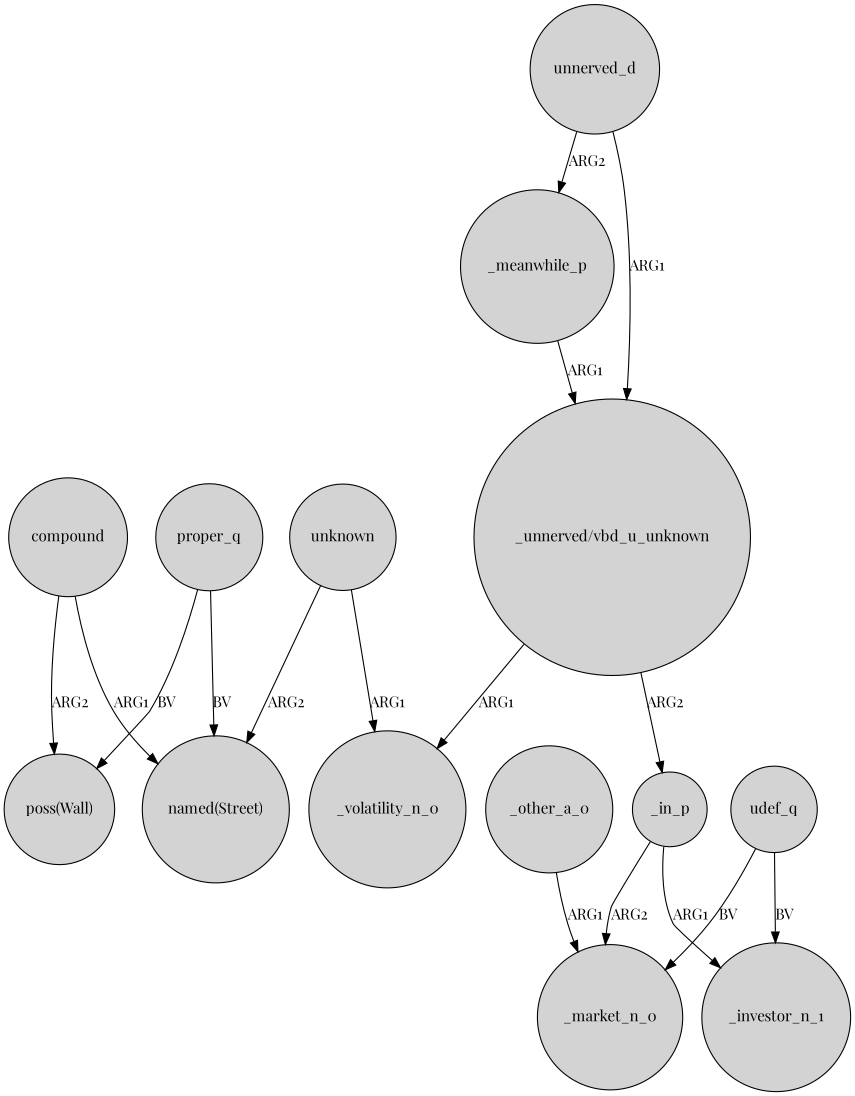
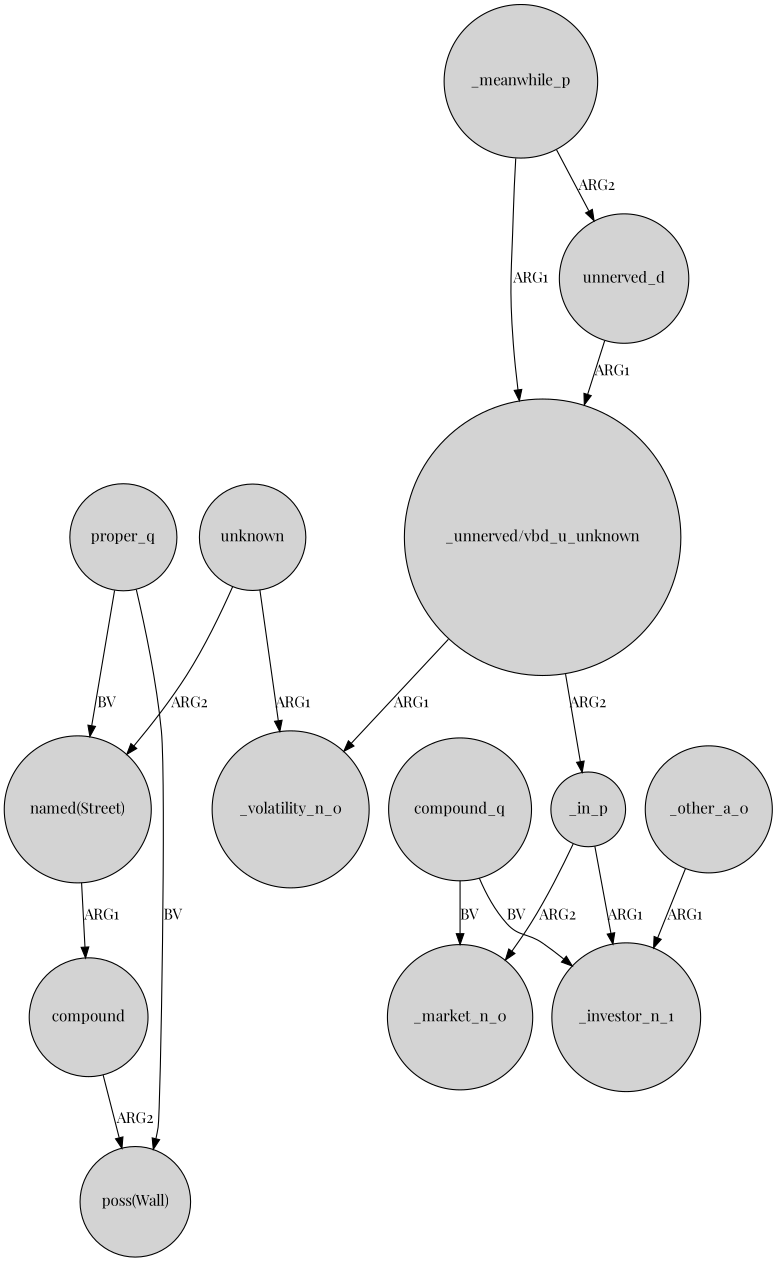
edge "unnerved_d" -> "_meanwhile_p": reversed
edge "compound" -> "named(Street)": reversed
node "udef_q": label "udef_q" -> "compound_q"
edge "_other_a_0" -> "_market_n_0": now "_other_a_0" -> "_investor_n_1"
